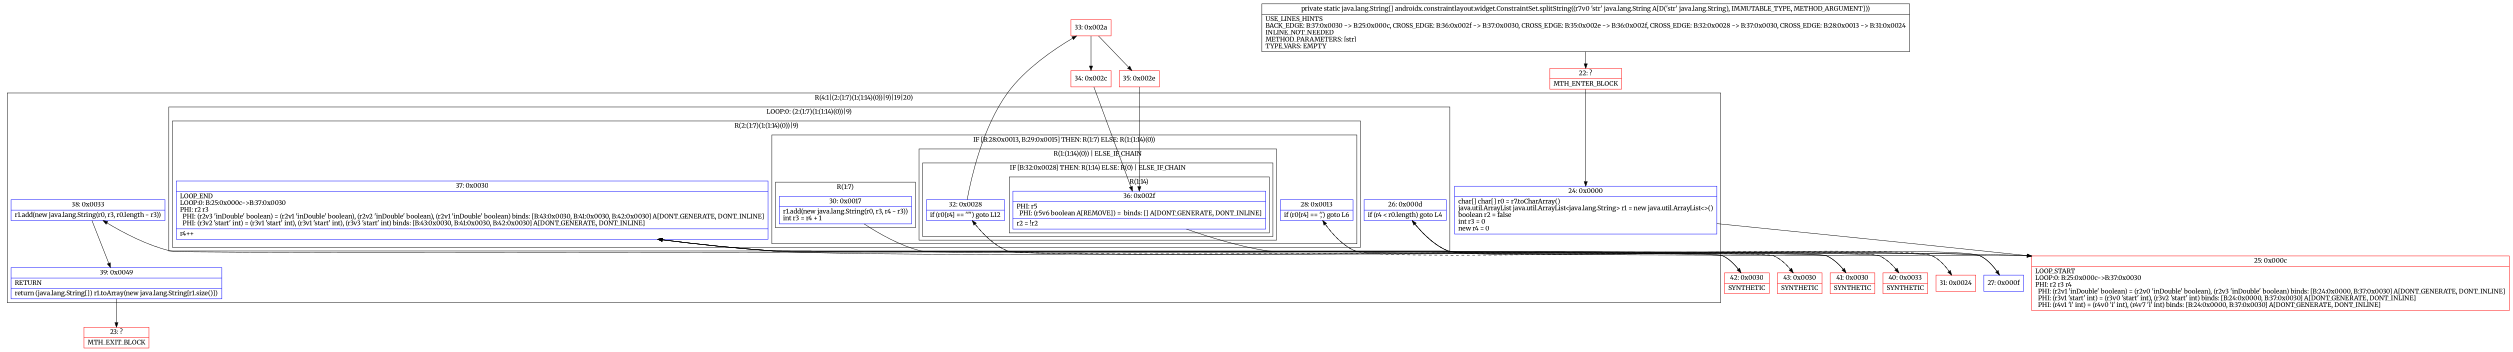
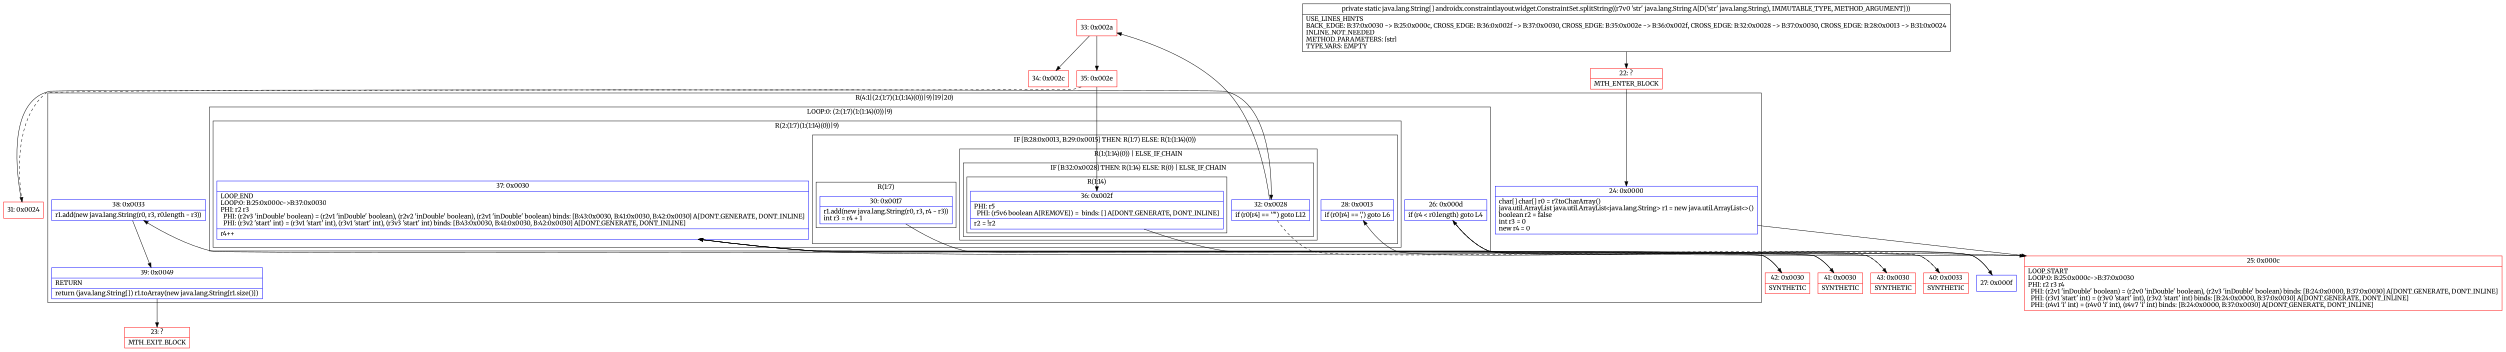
edge "34: 0x002c" -> "36: 0x002f": removed
edge "28: 0x0013" -> "31: 0x0024": now "35: 0x002e" -> "31: 0x0024"
